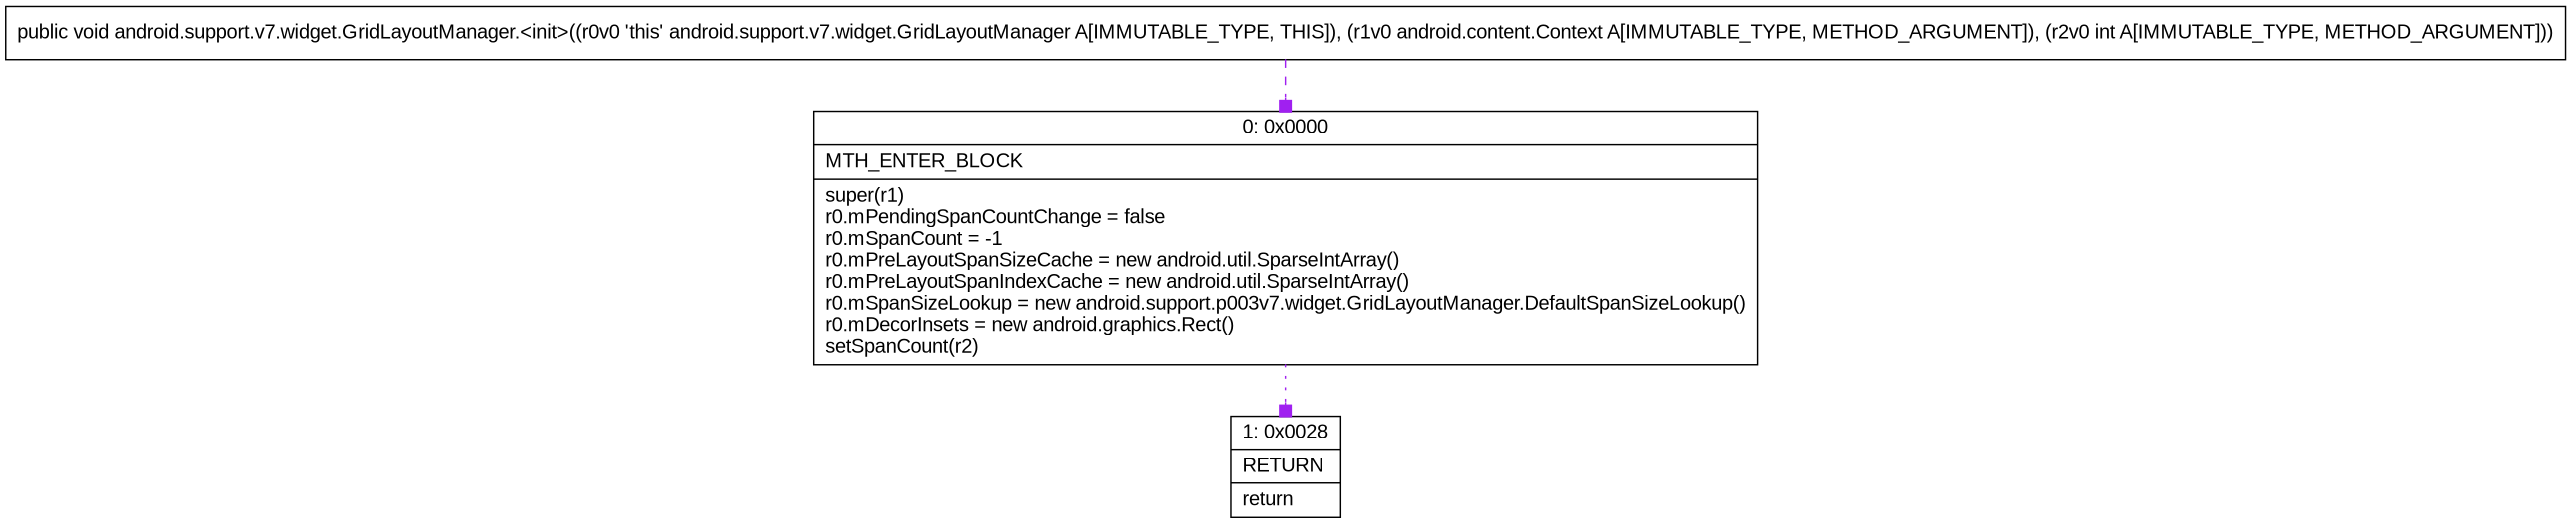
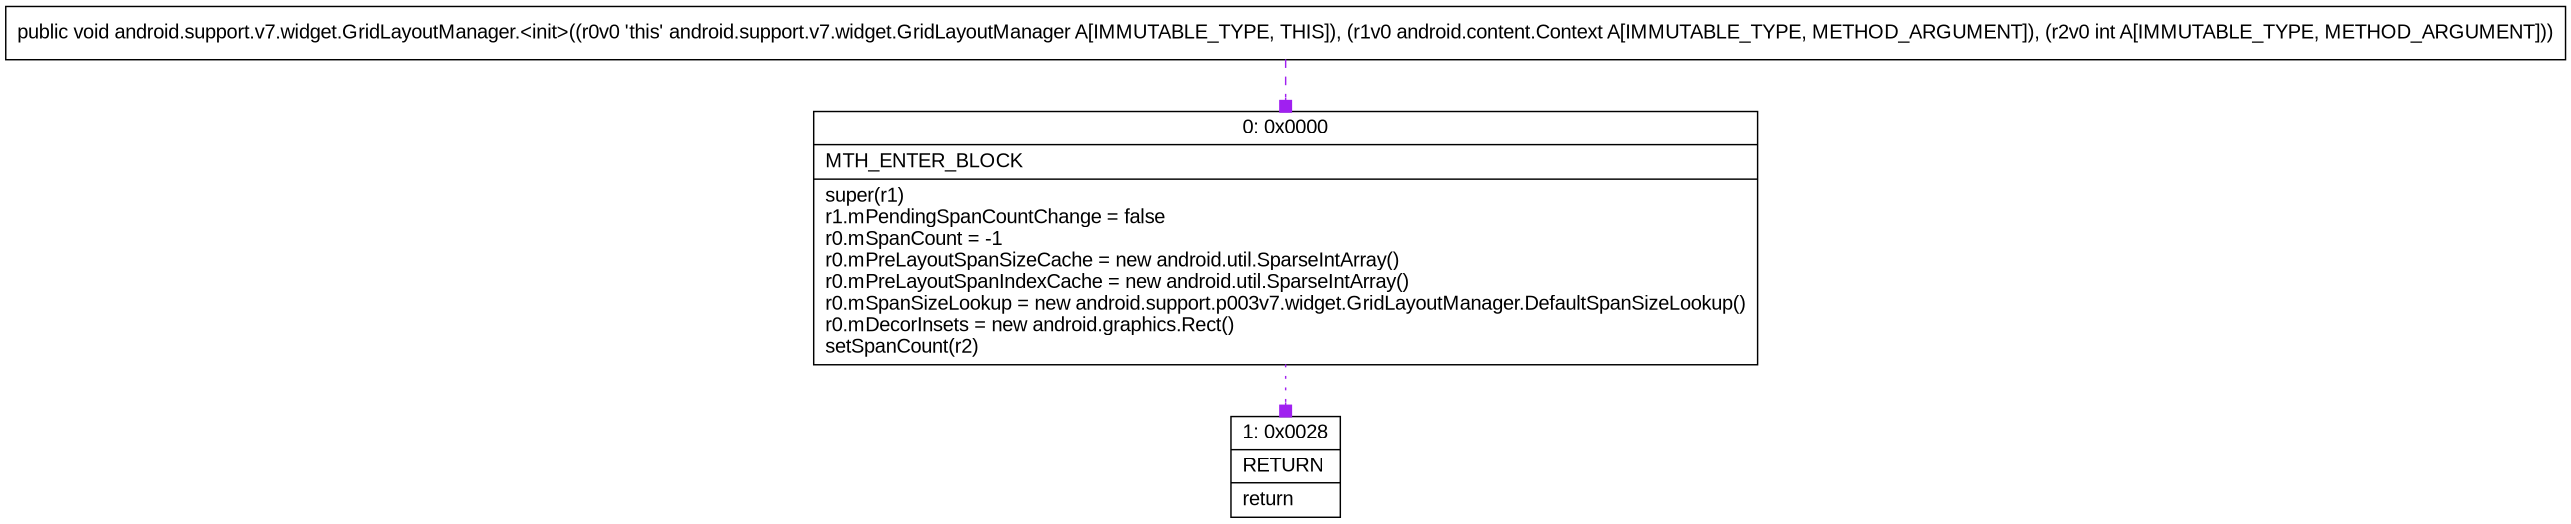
node "0: 0x0000": text "r0.mPendingSpanCountChange = false" -> "r1.mPendingSpanCountChange = false"
